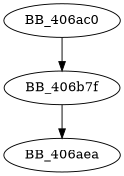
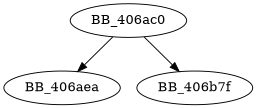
edge "BB_406b7f" -> "BB_406aea": now "BB_406ac0" -> "BB_406aea"
